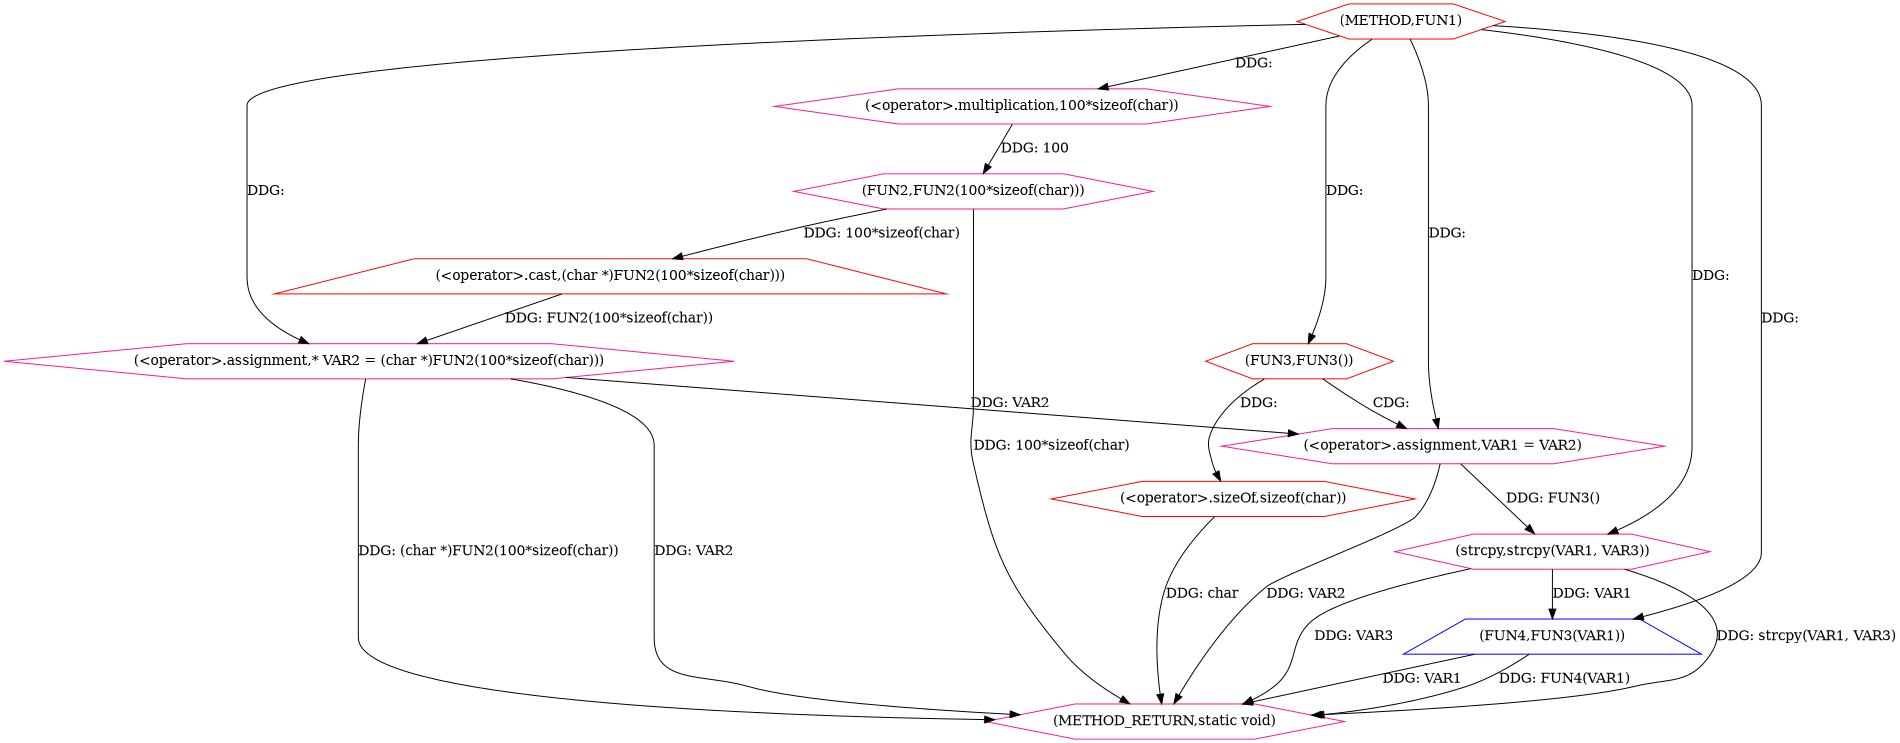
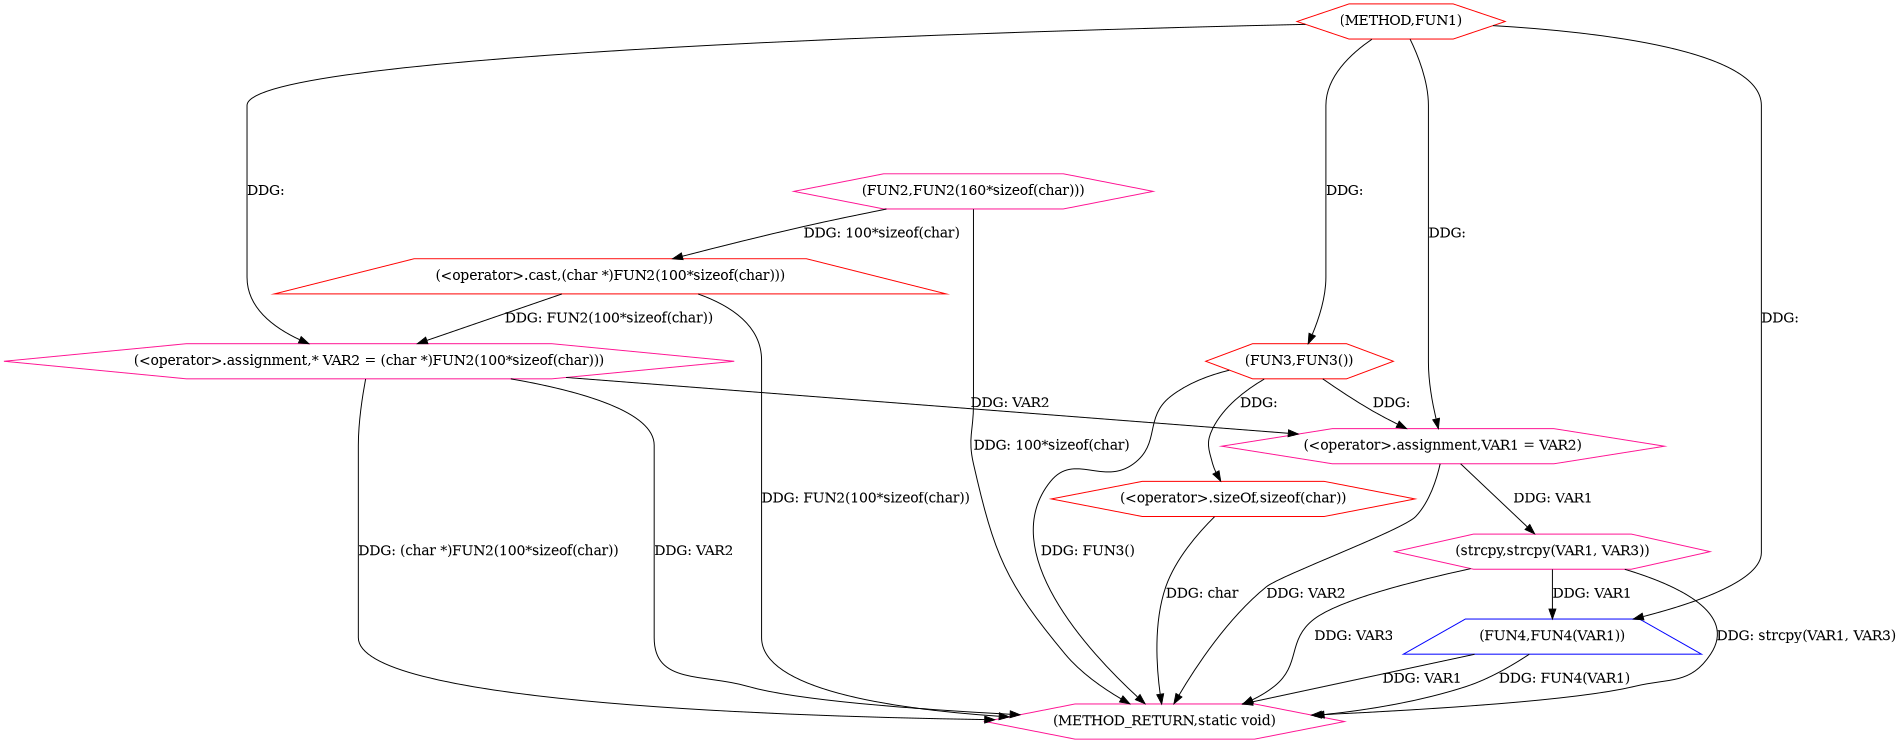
node "(<operator>.multiplication,100*sizeof(char))": removed
node "(FUN2,FUN2(100*sizeof(char)))": label "(FUN2,FUN2(100*sizeof(char)))" -> "(FUN2,FUN2(160*sizeof(char)))"
edge "(METHOD,FUN1)" -> "(strcpy,strcpy(VAR1, VAR3))": removed, label "DDG:"
edge "(FUN3,FUN3())" -> "(<operator>.assignment,VAR1 = VAR2)": label "CDG: " -> "DDG: "
edge "(FUN3,FUN3())" -> "(METHOD_RETURN,static void)": added, label "DDG: FUN3()"
edge "(<operator>.assignment,VAR1 = VAR2)" -> "(strcpy,strcpy(VAR1, VAR3))": label "DDG: FUN3()" -> "DDG: VAR1"
edge "(<operator>.cast,(char *)FUN2(100*sizeof(char)))" -> "(METHOD_RETURN,static void)": added, label "DDG: FUN2(100*sizeof(char))"
node "(FUN4,FUN3(VAR1))": label "(FUN4,FUN3(VAR1))" -> "(FUN4,FUN4(VAR1))"
